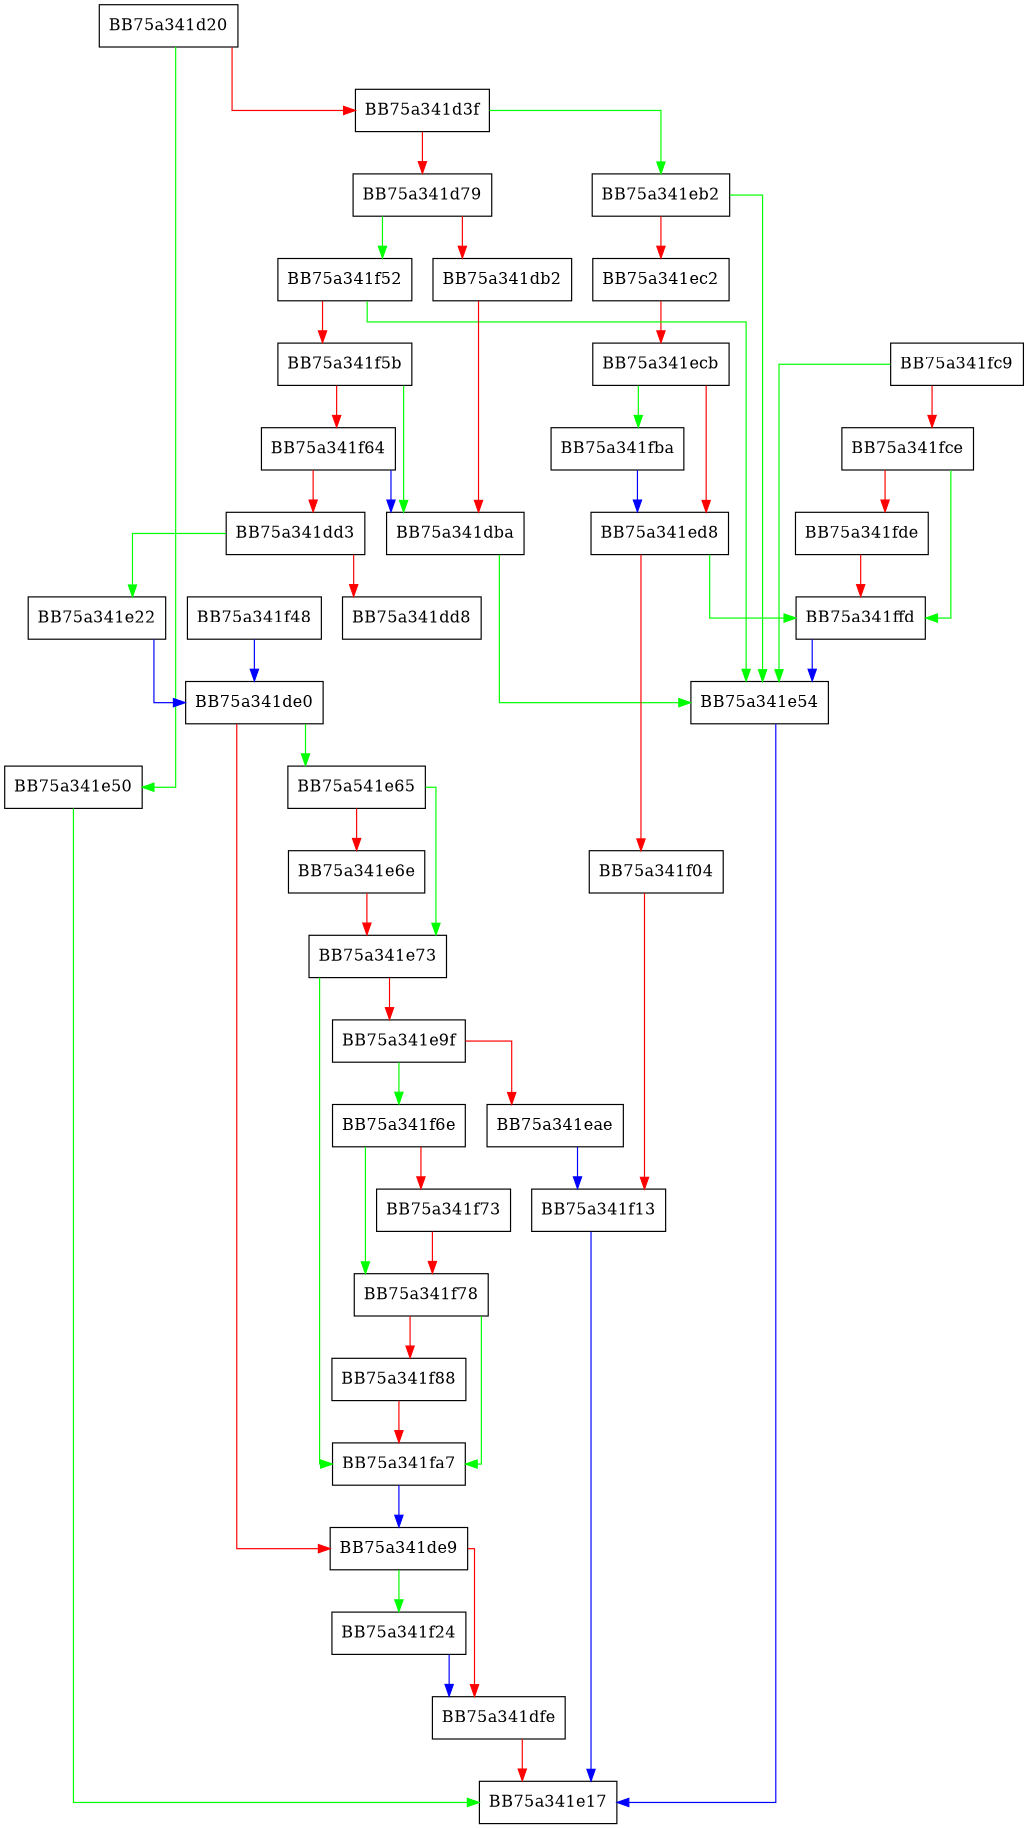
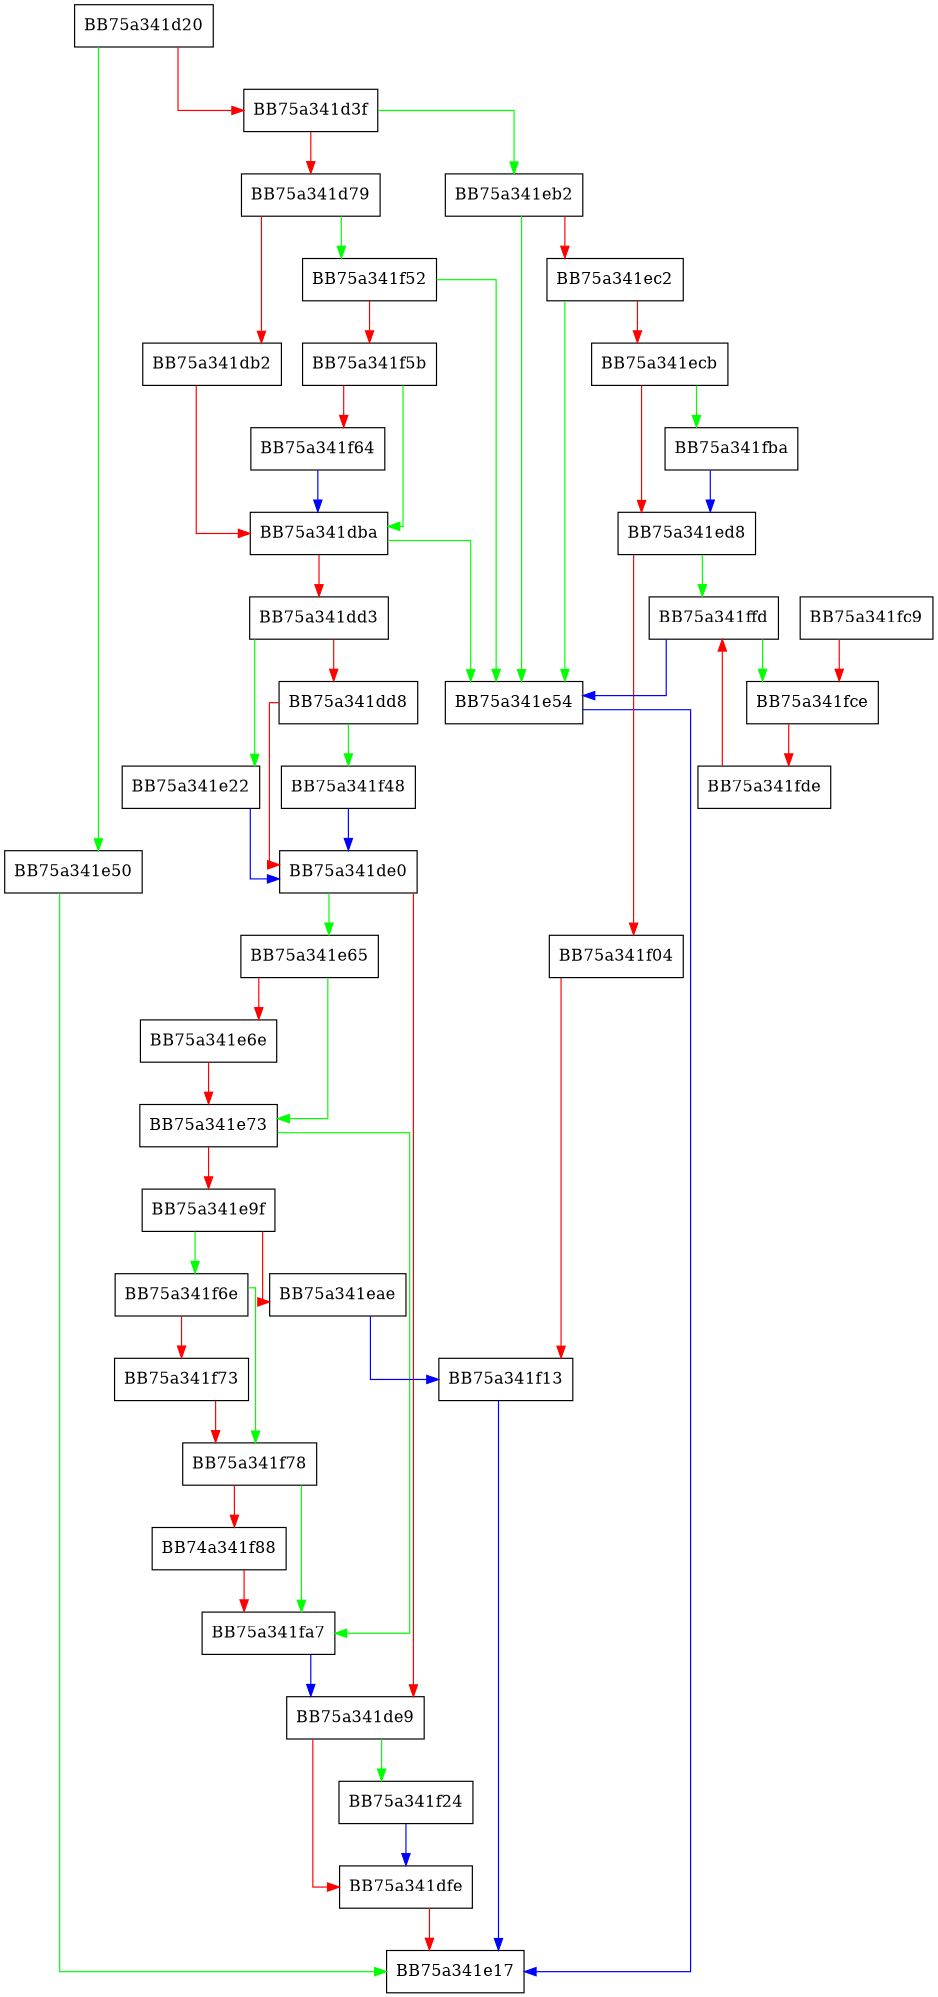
edge "BB75a341fc9" -> "BB75a341e54": now "BB75a341ec2" -> "BB75a341e54"
edge "BB75a341f64" -> "BB75a341dd3": now "BB75a341dba" -> "BB75a341dd3"
edge "BB75a341fce" -> "BB75a341ffd": reversed
edge "BB75a341dd8" -> "BB75a341f48": added
edge "BB75a341dd8" -> "BB75a341de0": added
node "BB75a541e65": label "BB75a541e65" -> "BB75a341e65"
node "BB75a341f88": label "BB75a341f88" -> "BB74a341f88"
